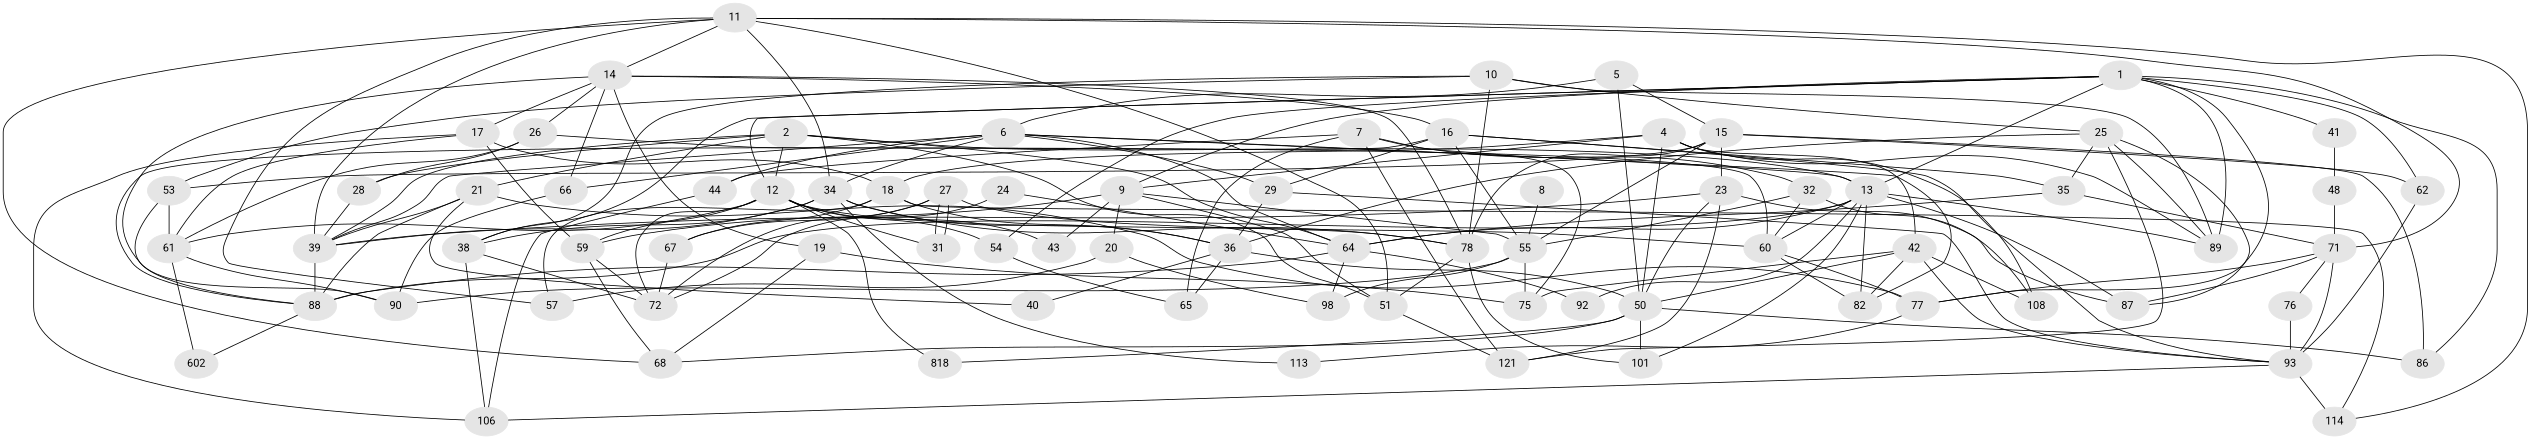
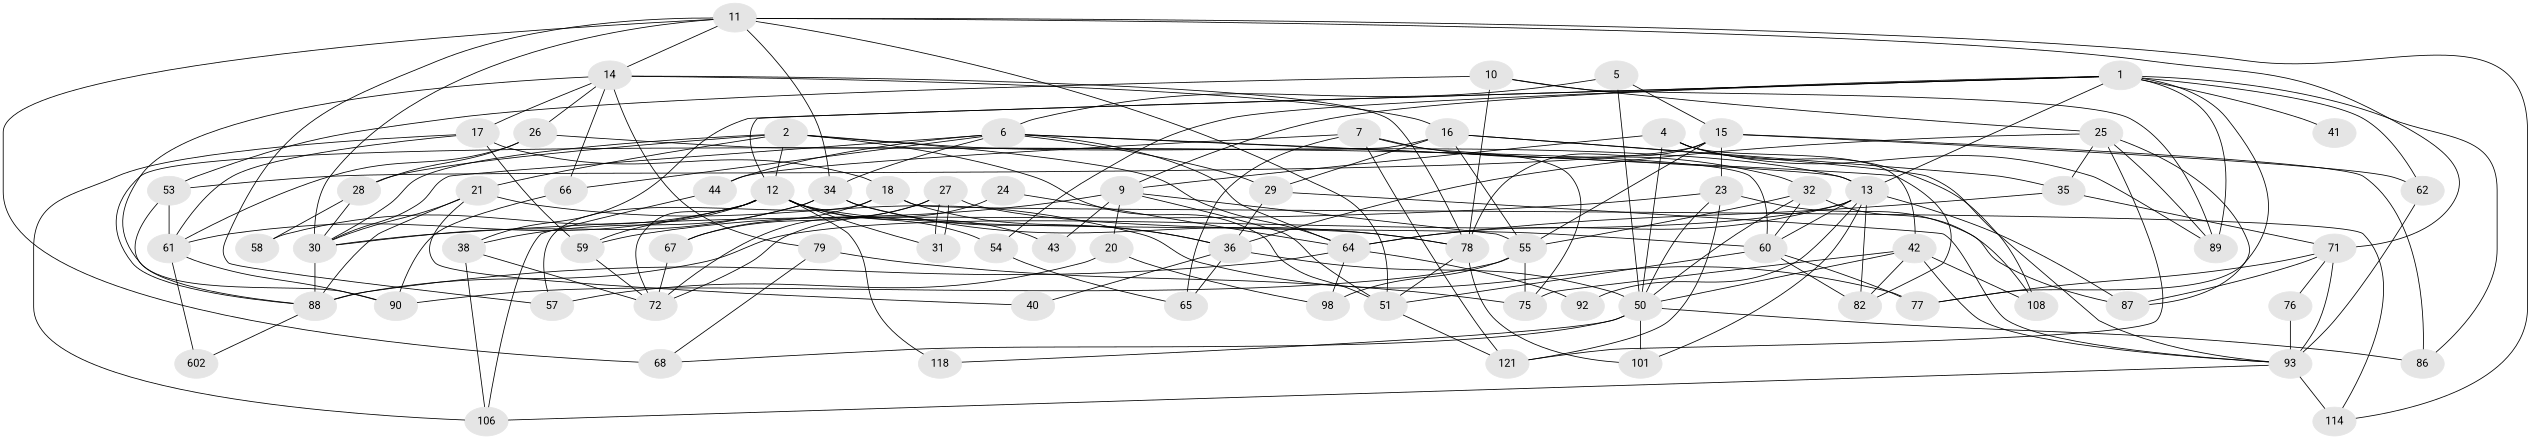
edge "10" -- "38": removed
edge "4" -- "18": removed
node "8": removed
node "48": removed
edge "13" -- "89": removed
edge "32" -- "50": added
node "58": added
node "39": label "39" -> "30"
node "19": label "19" -> "79"
edge "60" -- "51": added
edge "59" -- "68": removed
node "818": label "818" -> "118"
node "113": removed
